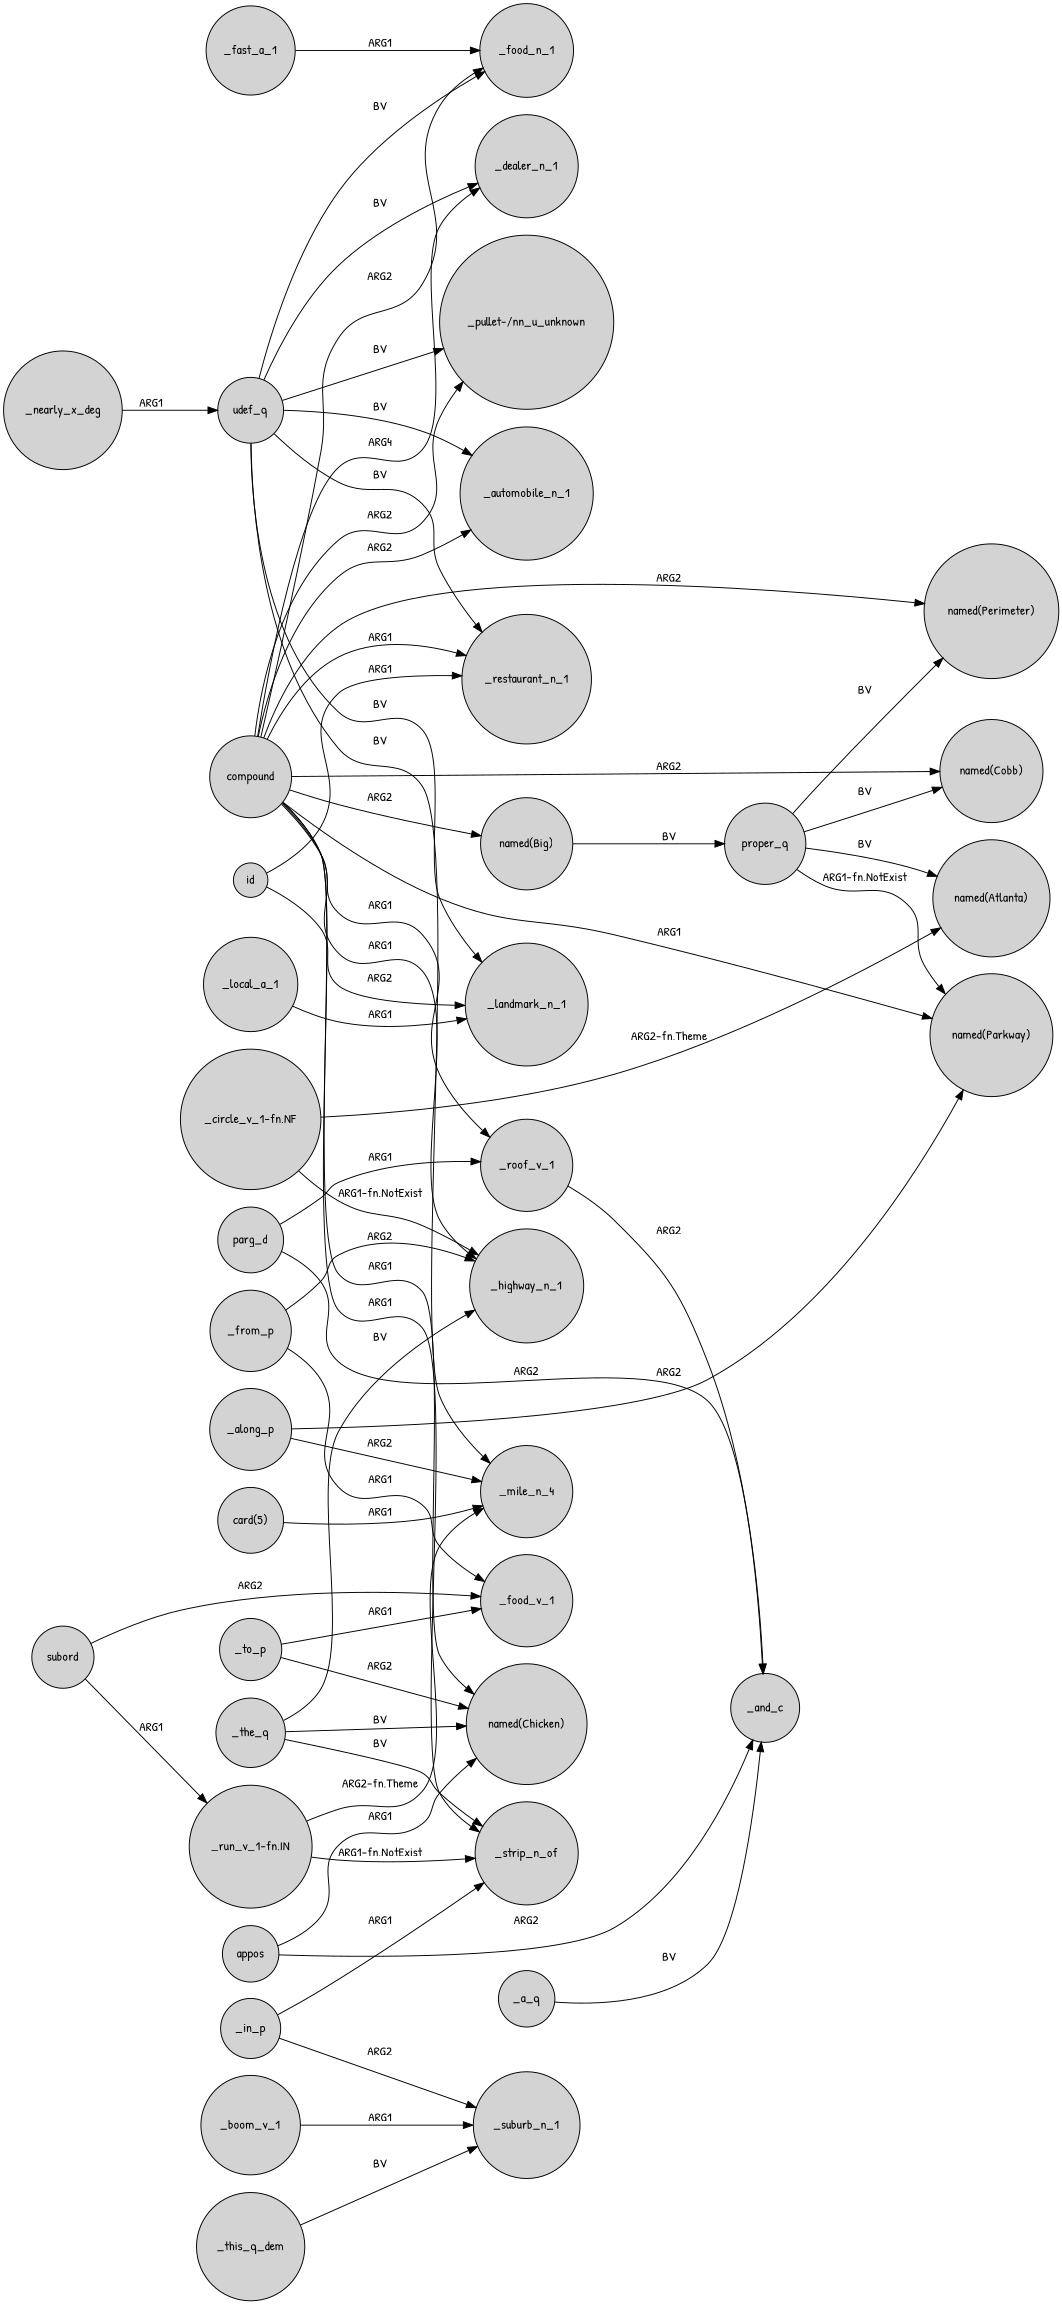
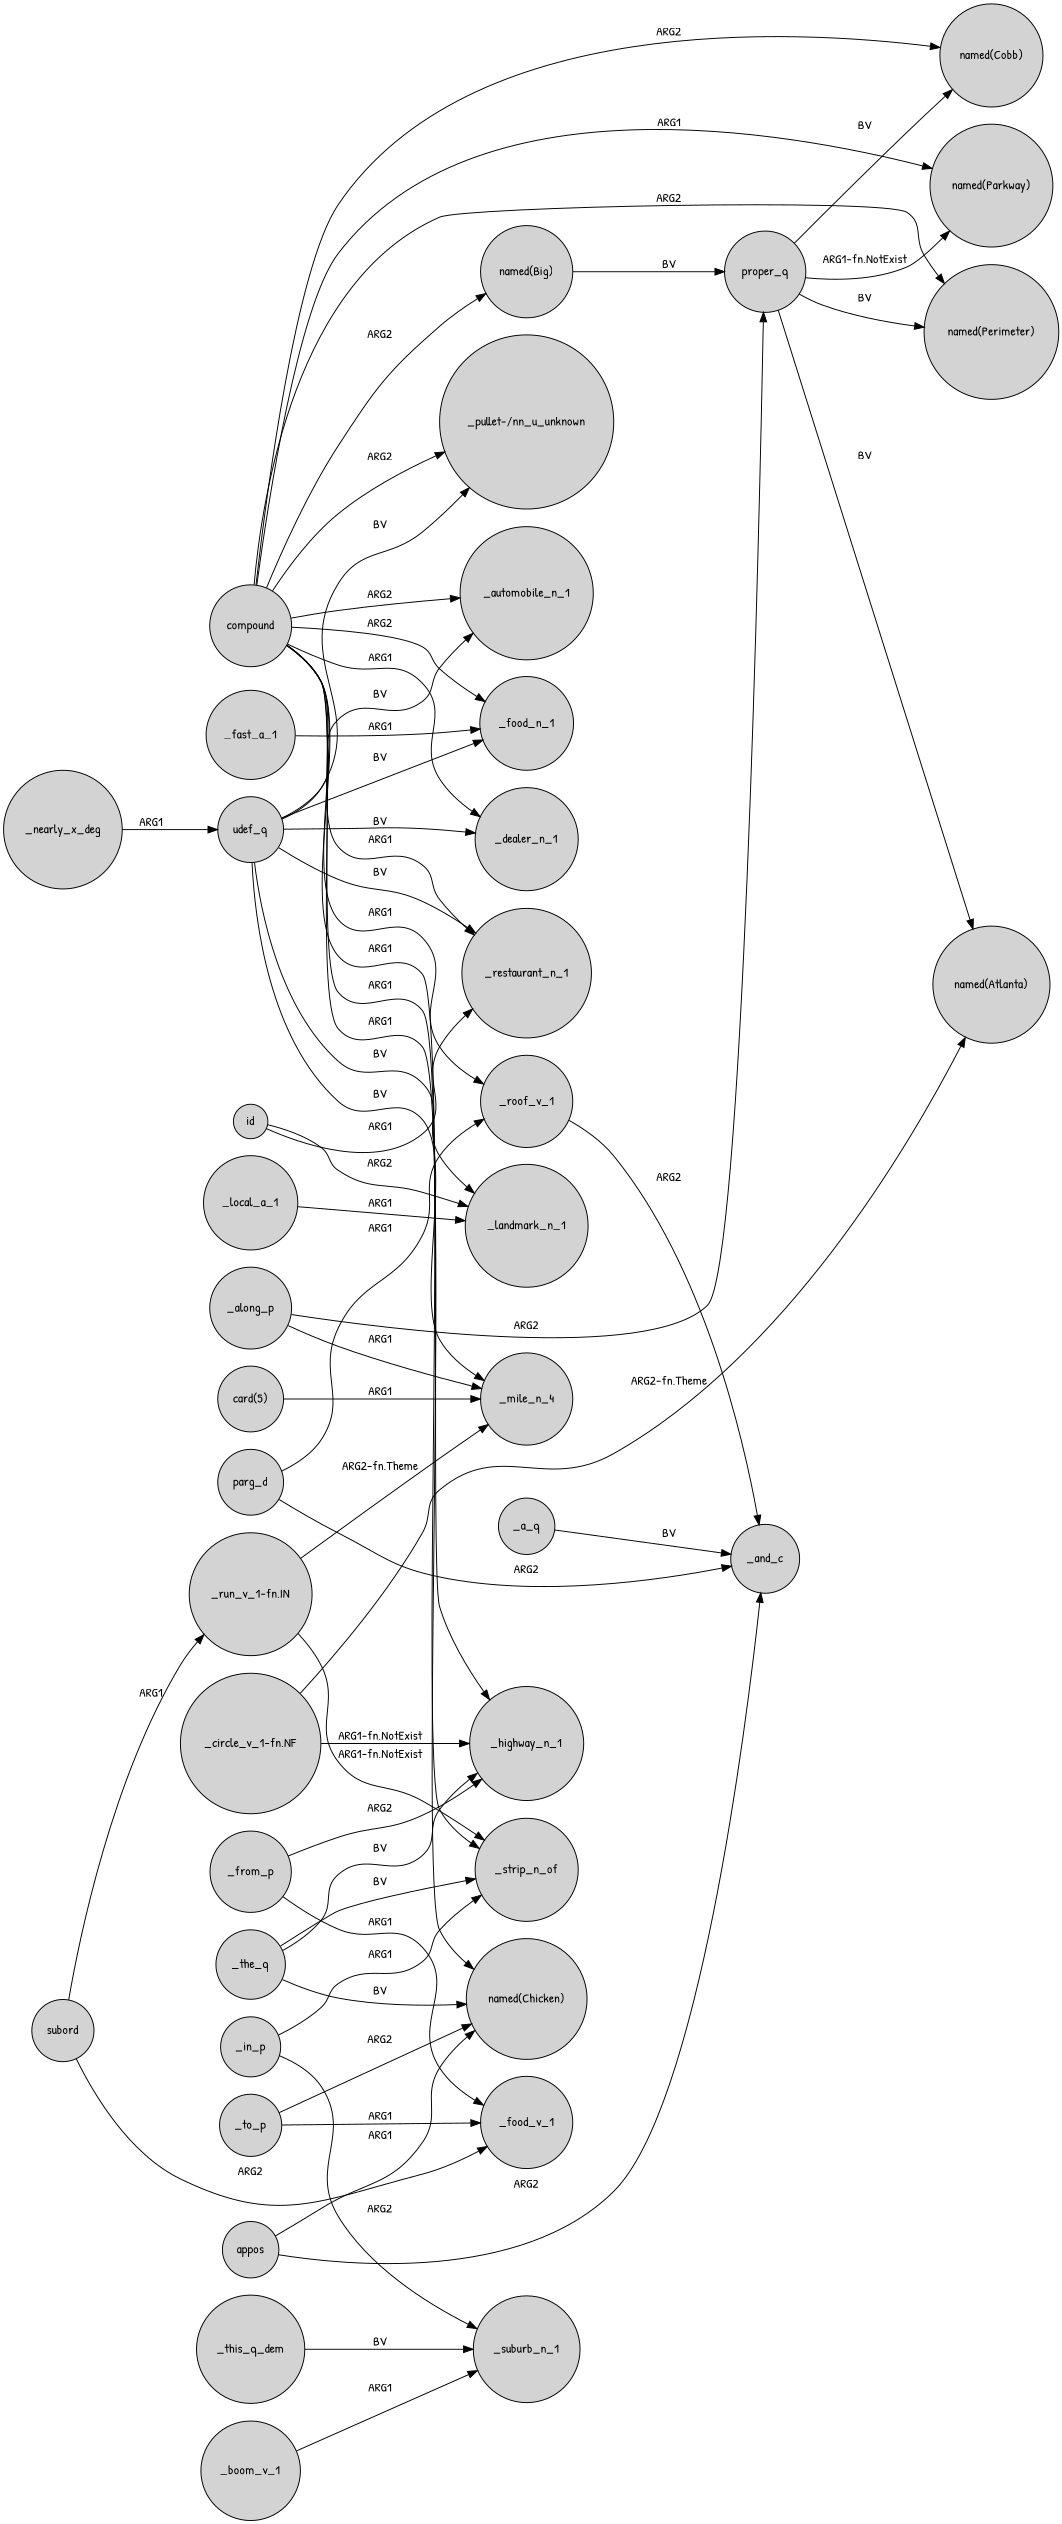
edge "compound" -> "_dealer_n_1": label "ARG4" -> "ARG1"
edge "_along_p" -> "named(Parkway)": now "_along_p" -> "proper_q"
edge "_along_p" -> "_mile_n_4": label "ARG2" -> "ARG1"
